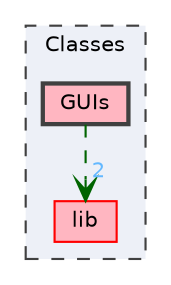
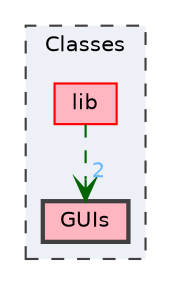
edge "GUIs" -> "lib": reversed
